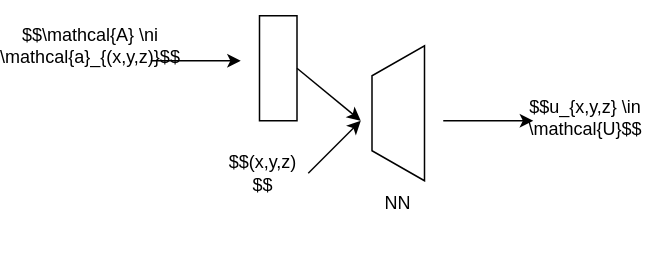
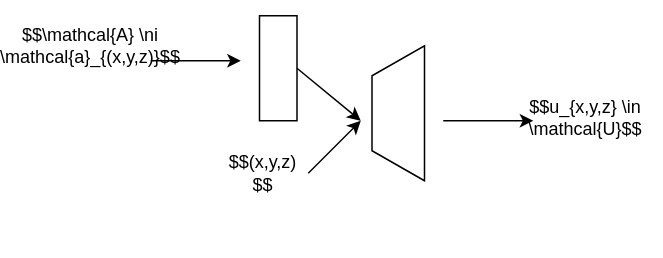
node "NN": removed
